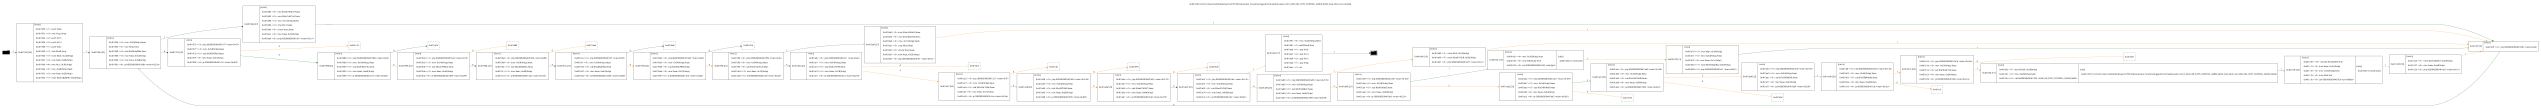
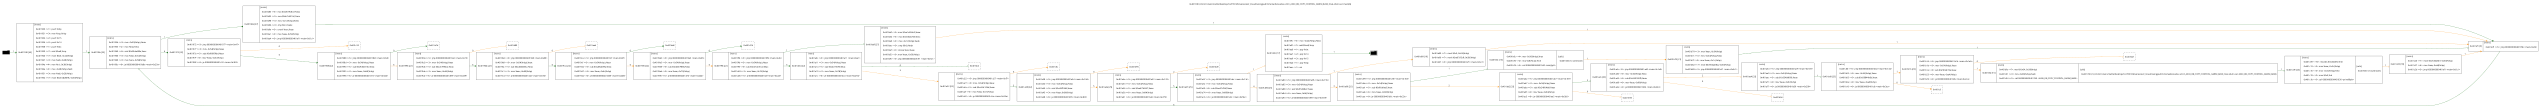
edge "0x401a0c [22]" -> "0x401bc4": color darkorange -> darkgreen
